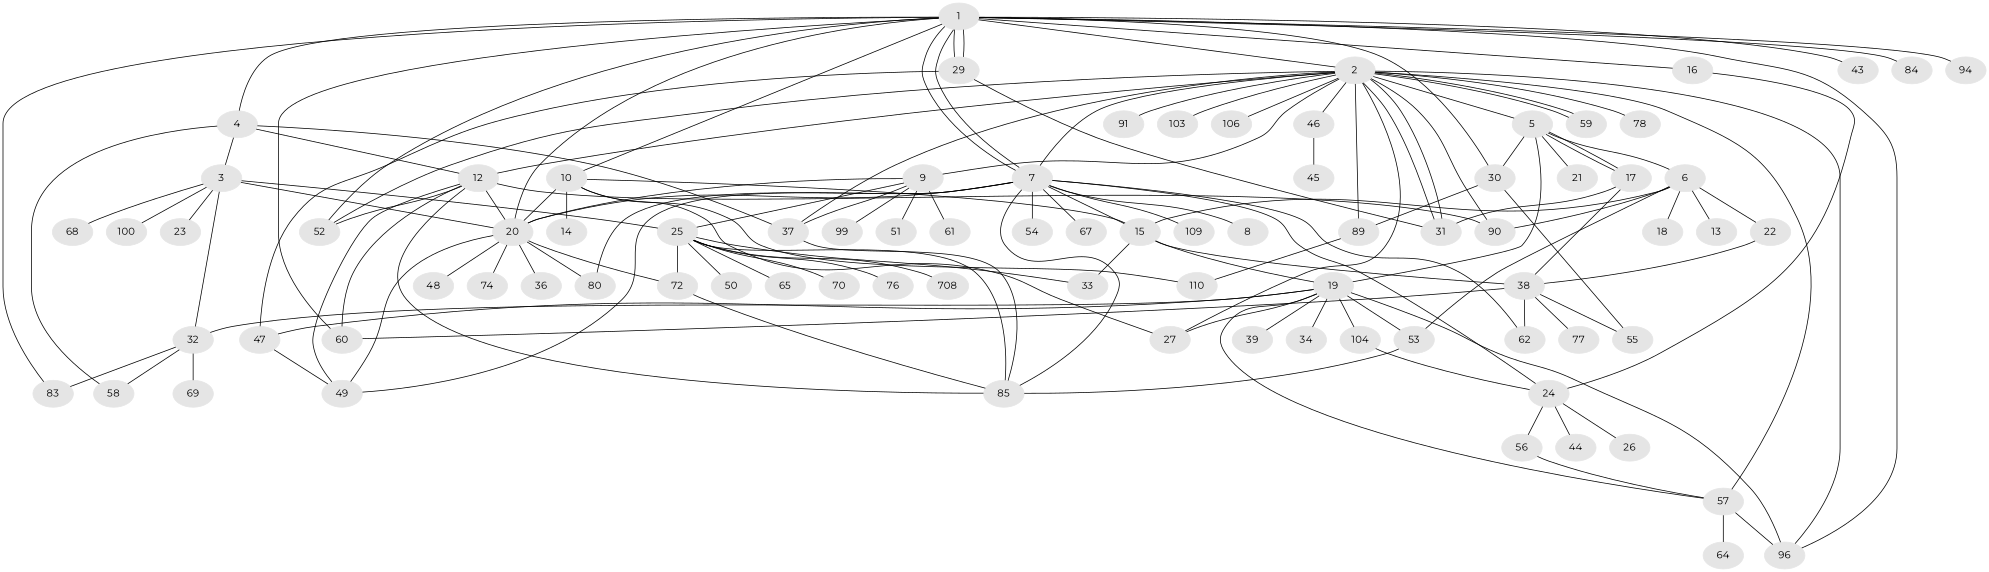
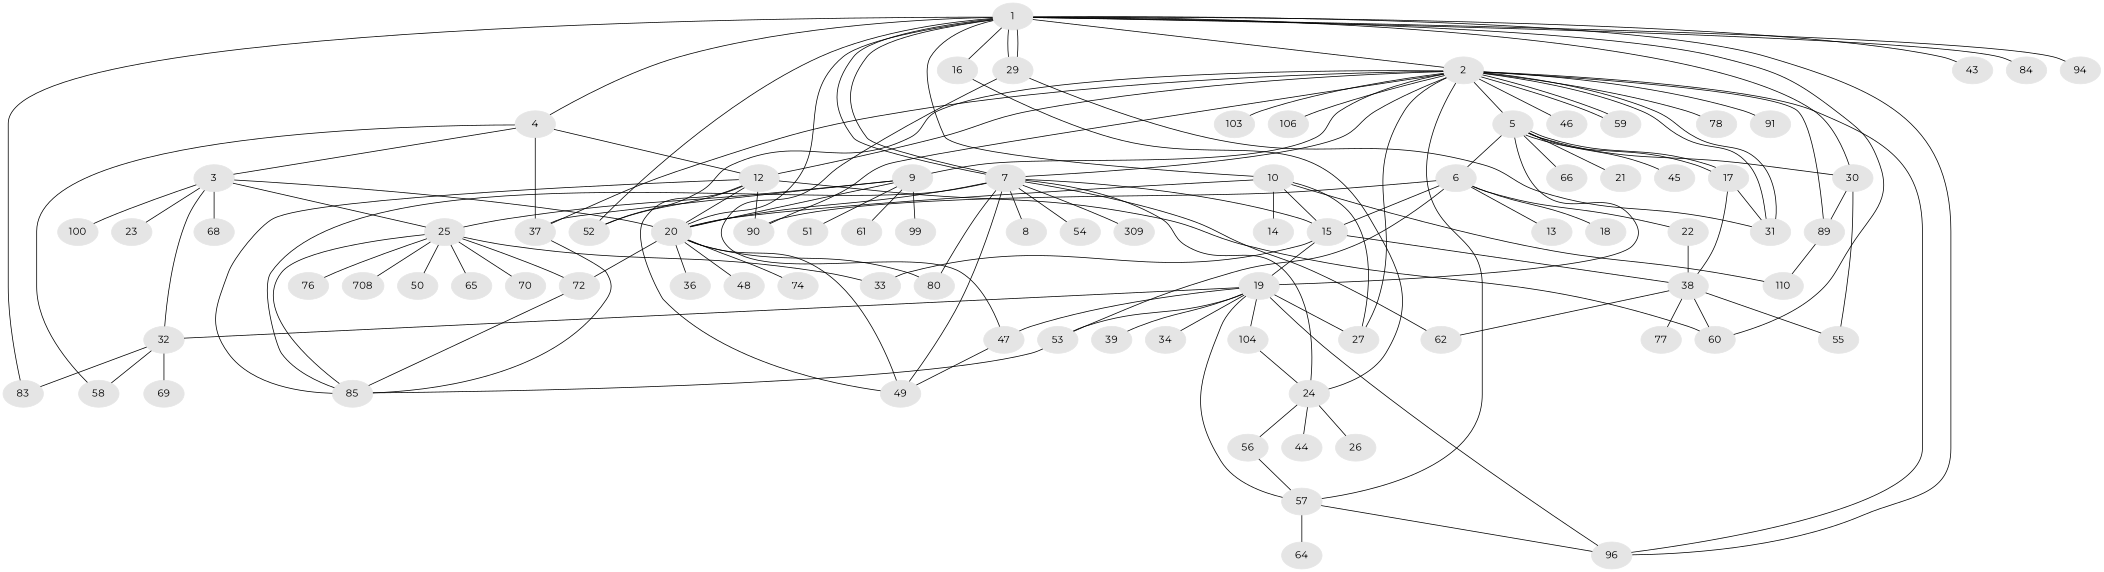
edge "46" -- "45": now "5" -- "45"
node "66": added
node "67": removed
node "109": label "109" -> "309"
